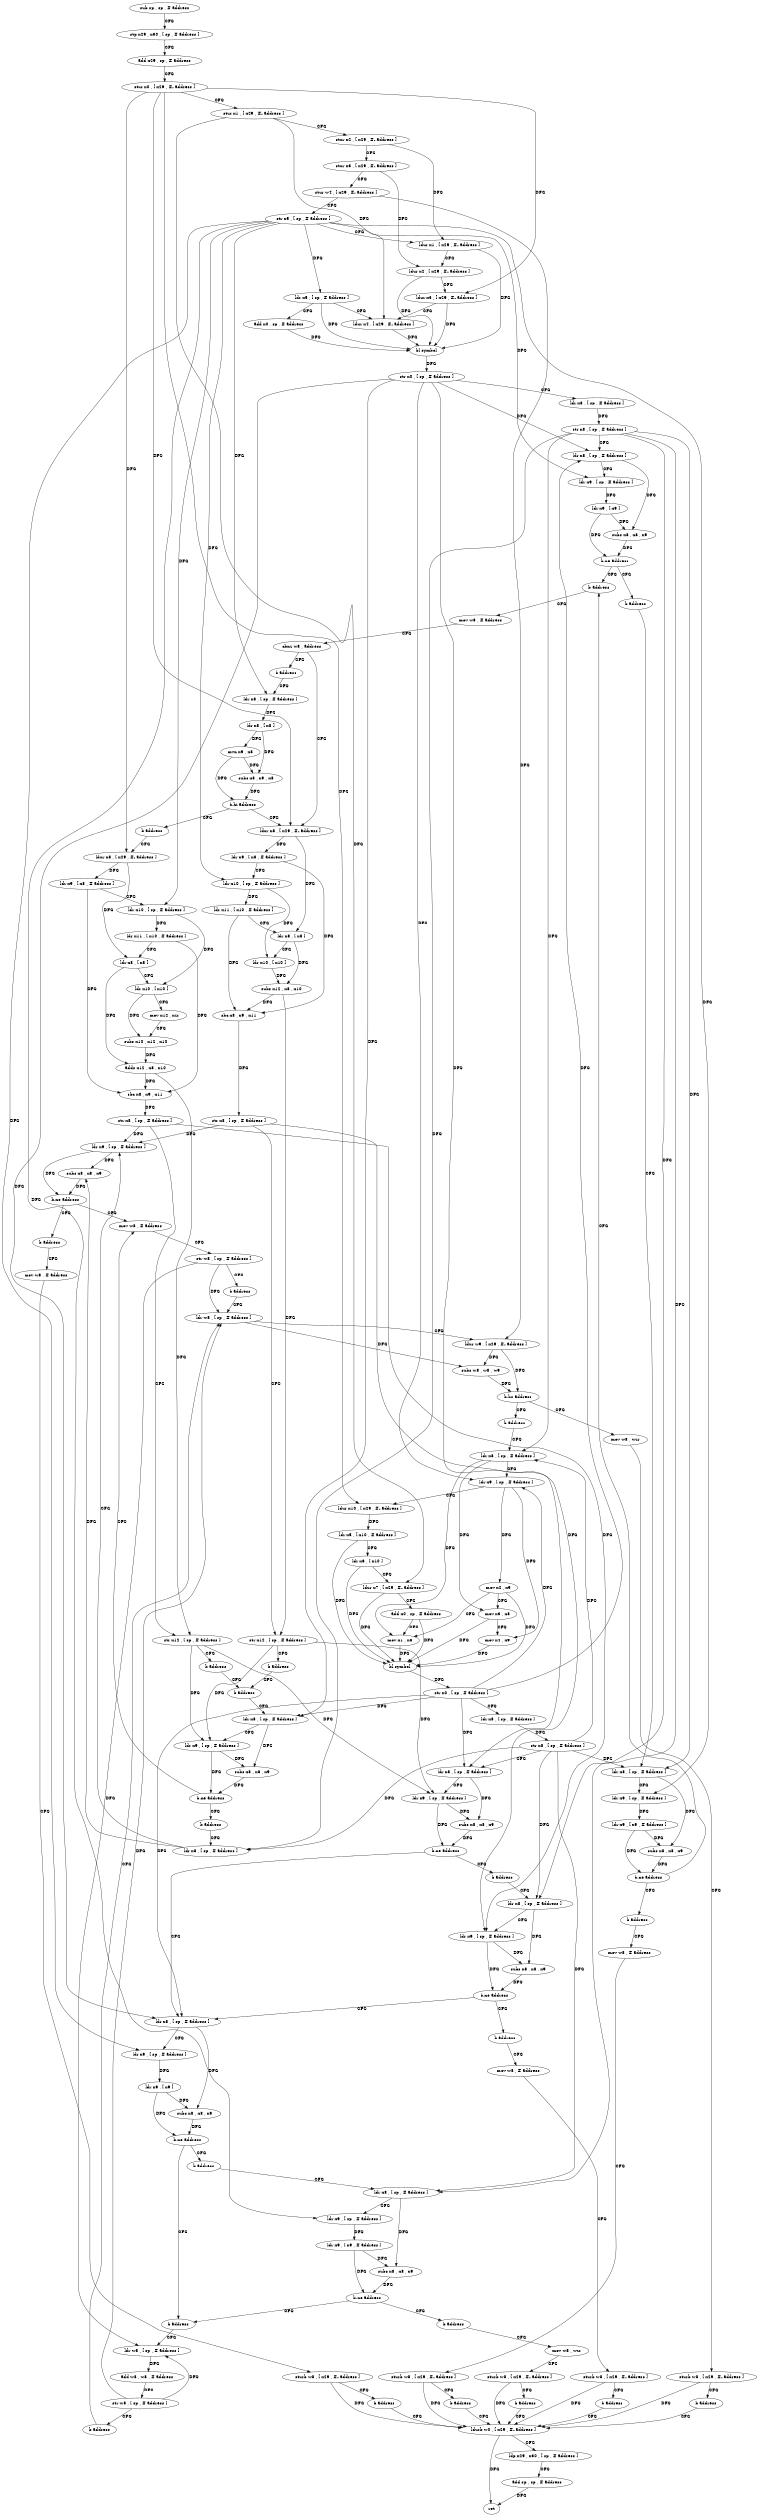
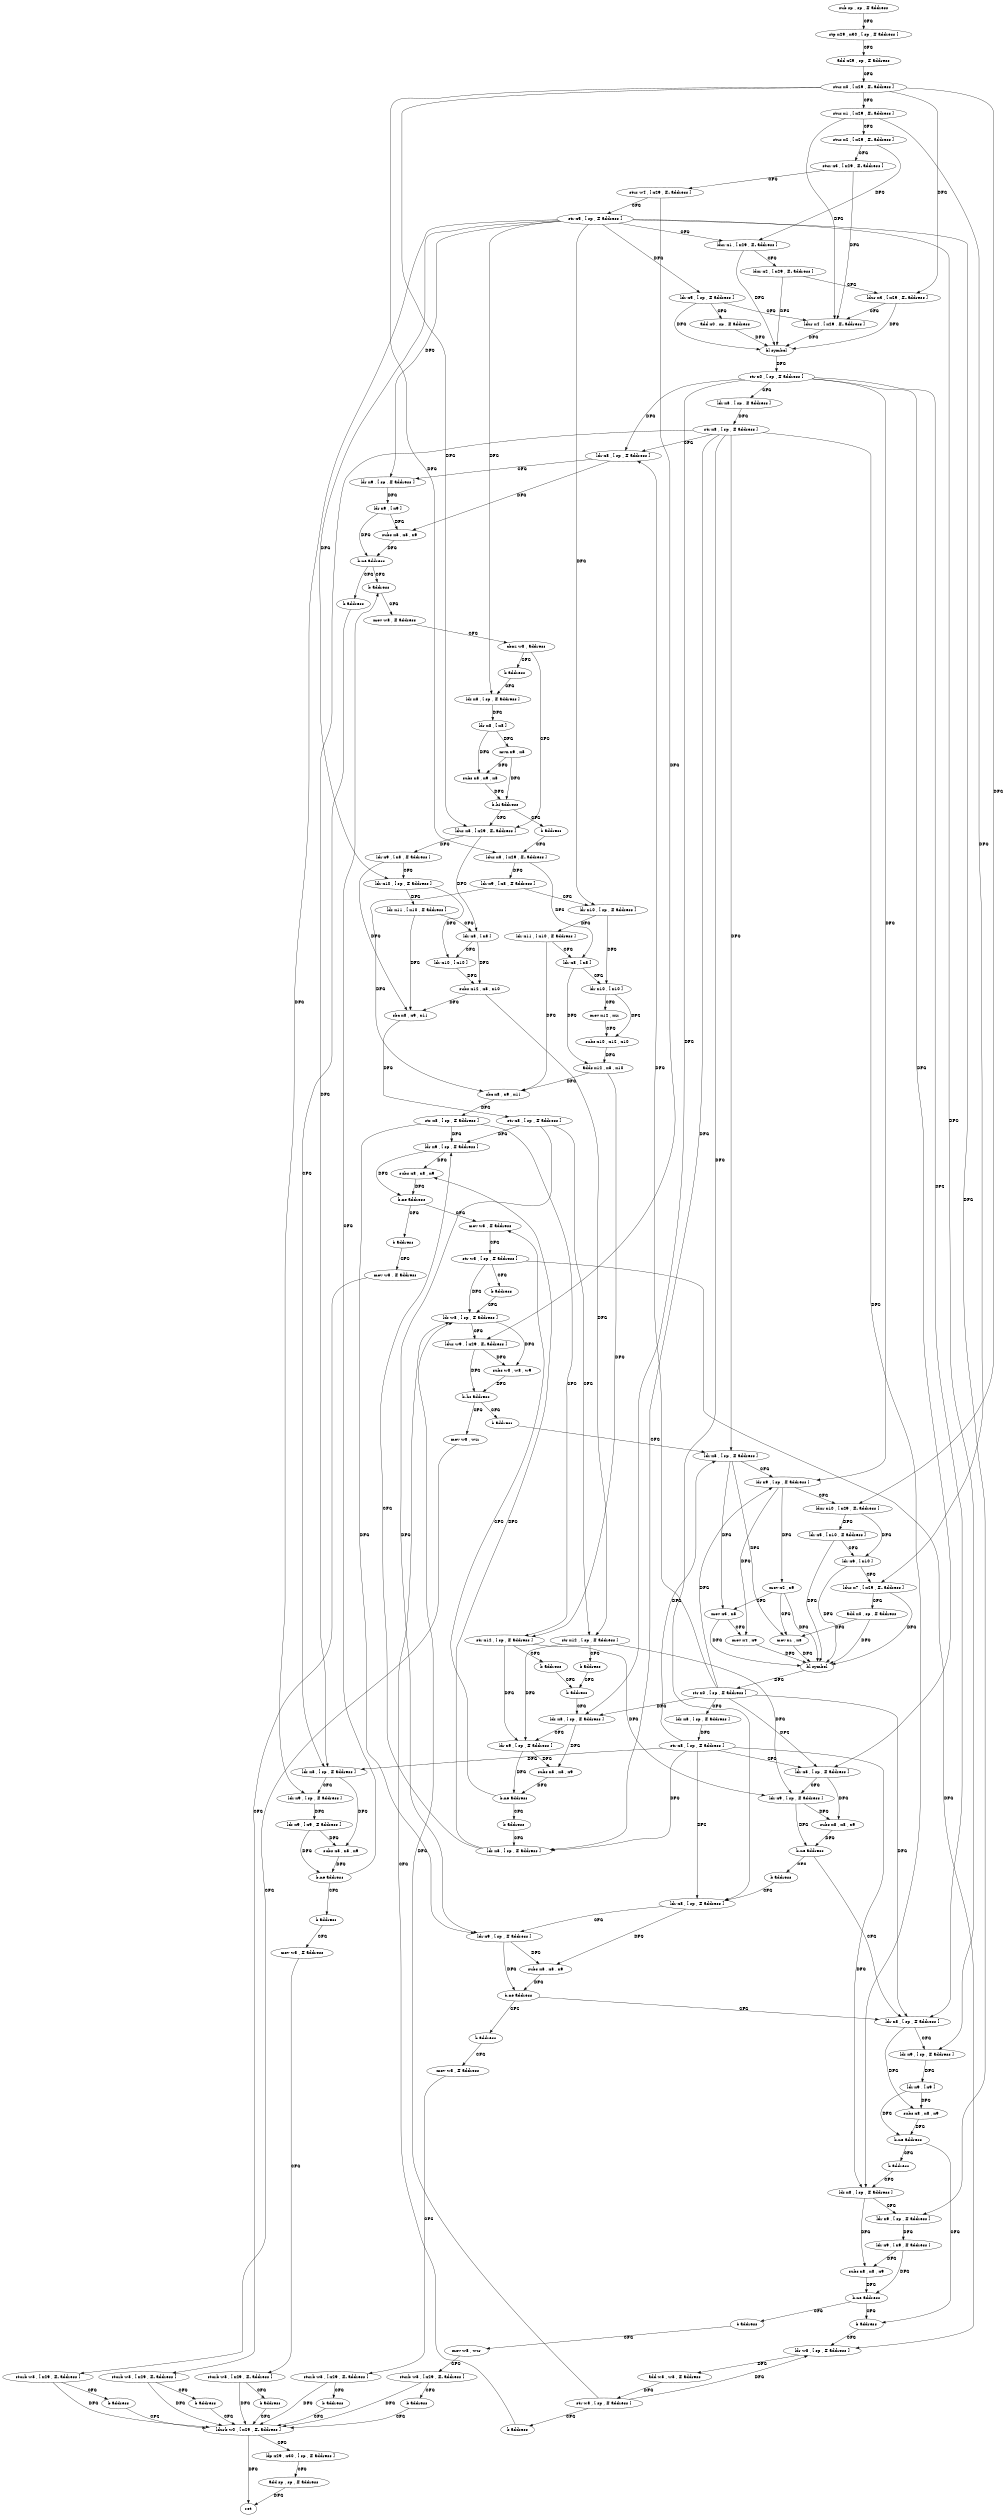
edge "stur x3 , [ x29 , #- address ]" -> "ldur x2 , [ x29 , #- address ]": now "stur x3 , [ x29 , #- address ]" -> "ldur x4 , [ x29 , #- address ]"
edge "ldur x10 , [ x29 , #- address ]" -> "ldr x6 , [ x10 ]": added, label "DFG"
